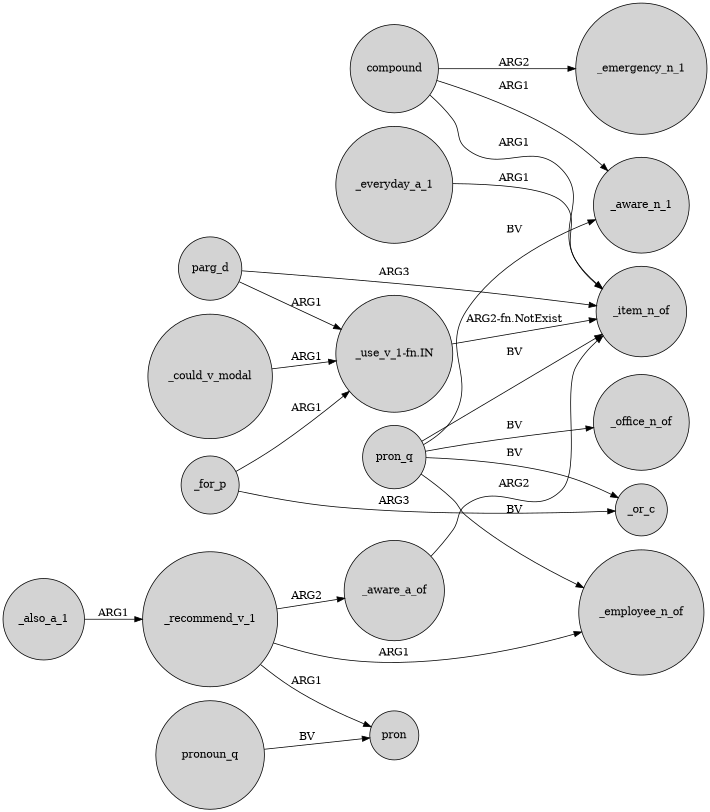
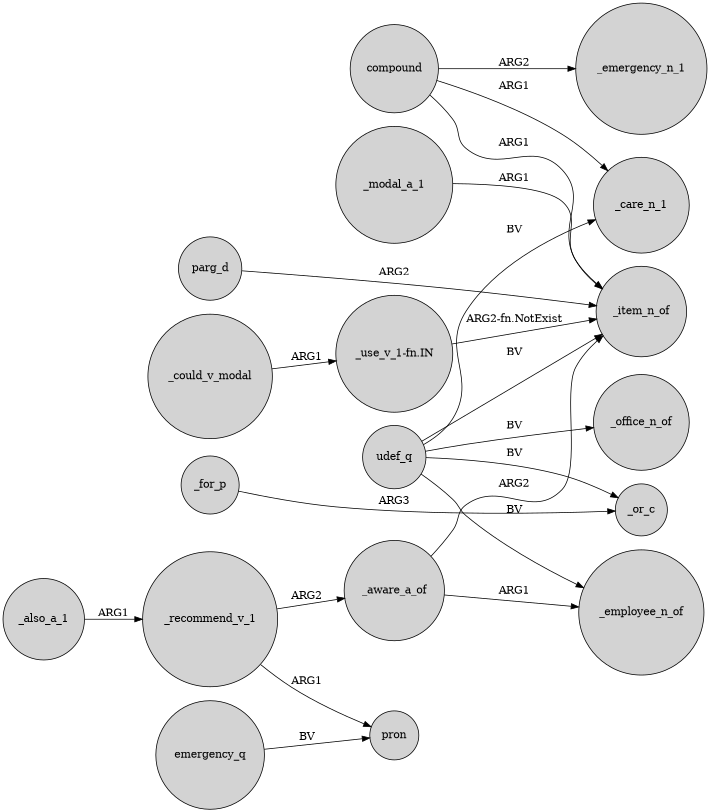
node "_everyday_a_1": label "_everyday_a_1" -> "_modal_a_1"
node "_aware_n_1": label "_aware_n_1" -> "_care_n_1"
edge "parg_d" -> "_item_n_of": label "ARG3" -> "ARG2"
edge "parg_d" -> "_use_v_1-fn.IN": removed, label "ARG1"
edge "_for_p" -> "_use_v_1-fn.IN": removed, label "ARG1"
node "pron_q": label "pron_q" -> "udef_q"
edge "_recommend_v_1" -> "_employee_n_of": now "_aware_a_of" -> "_employee_n_of"
node "pronoun_q": label "pronoun_q" -> "emergency_q"
